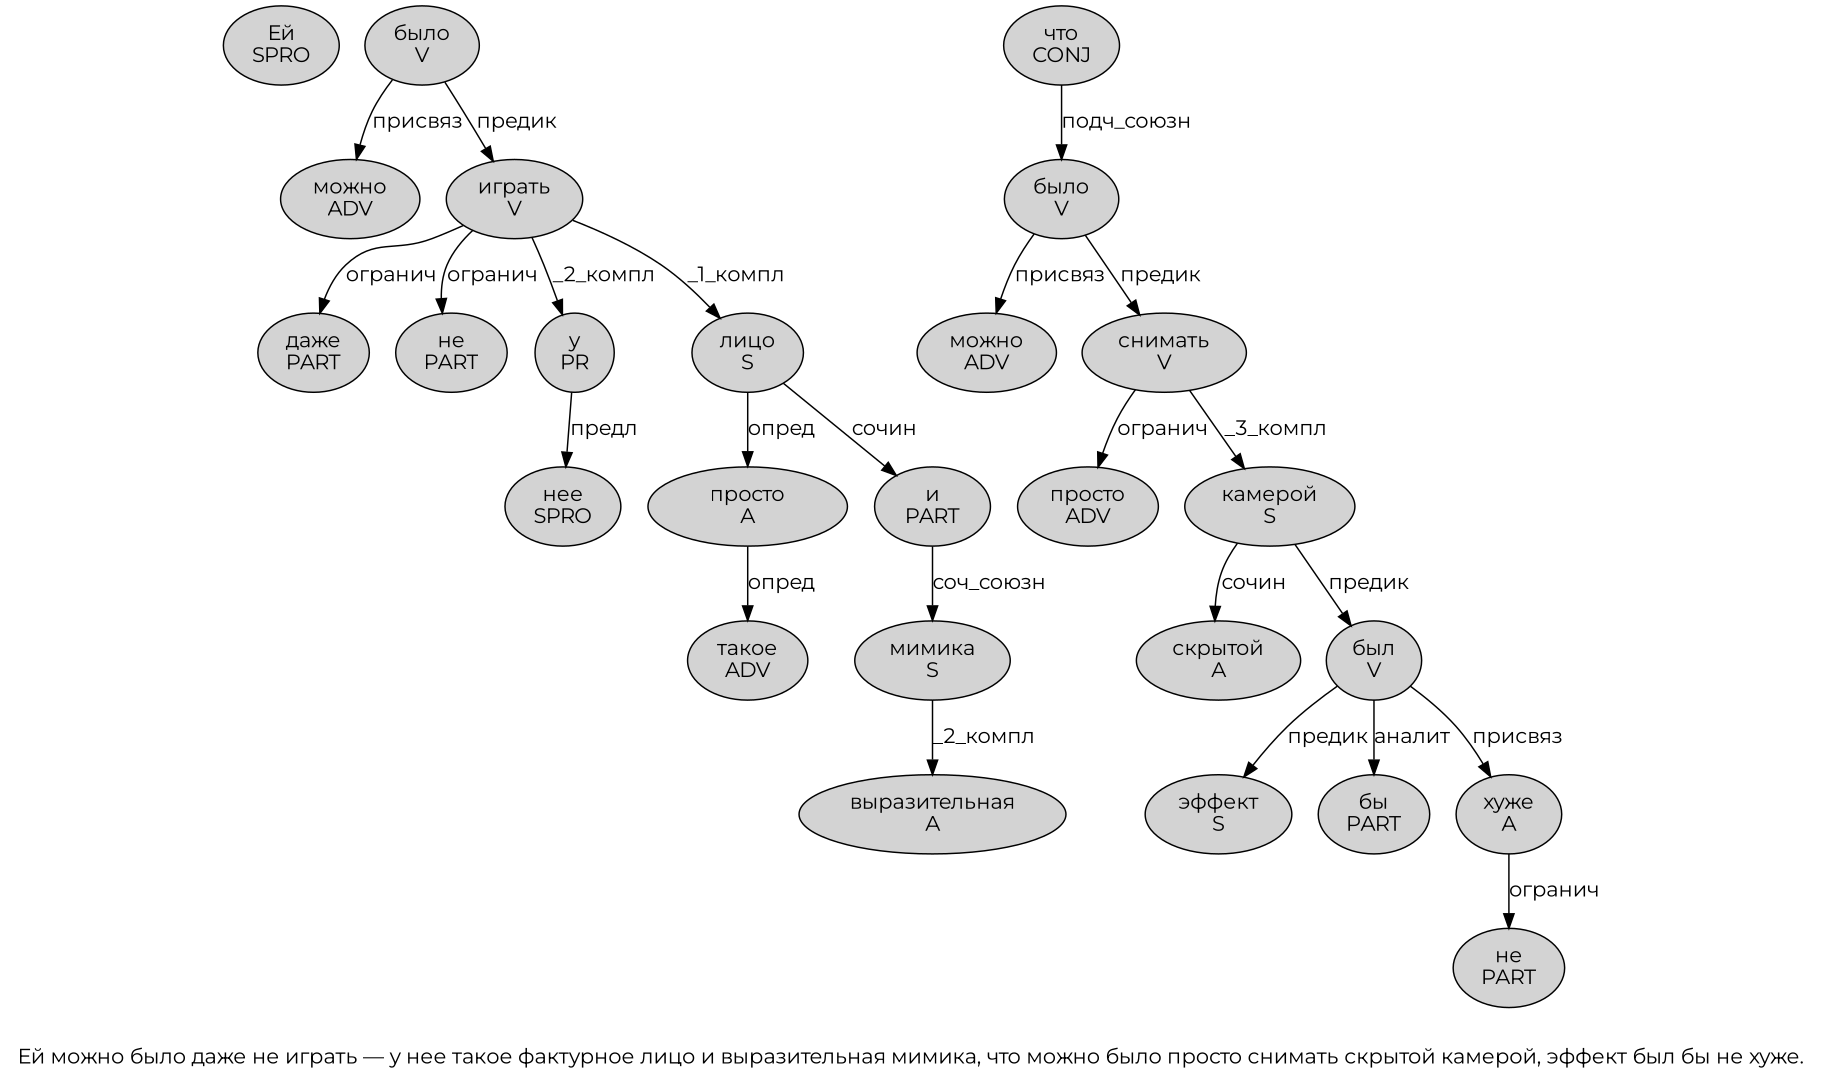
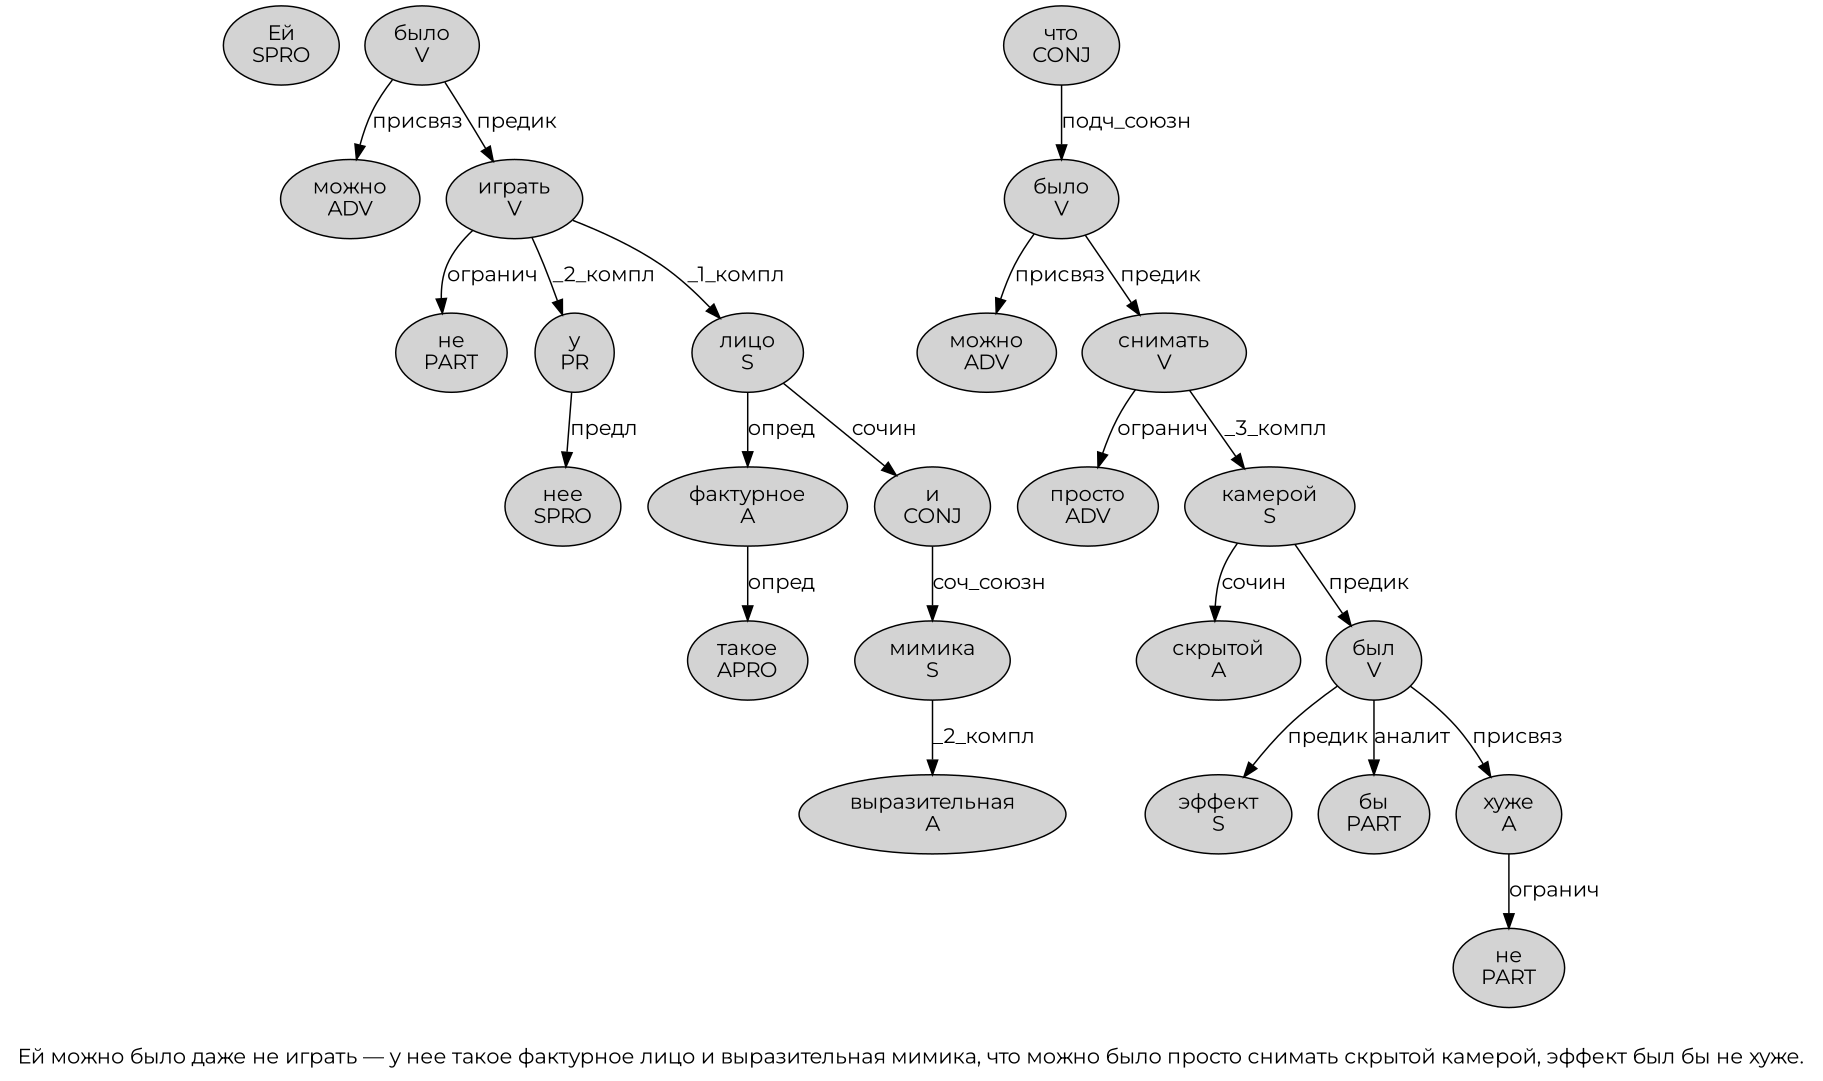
node "даже PART": removed
node "просто A": label "просто A" -> "фактурное A"
node "и PART": label "и PART" -> "и CONJ"
node "такое ADV": label "такое ADV" -> "такое APRO"
